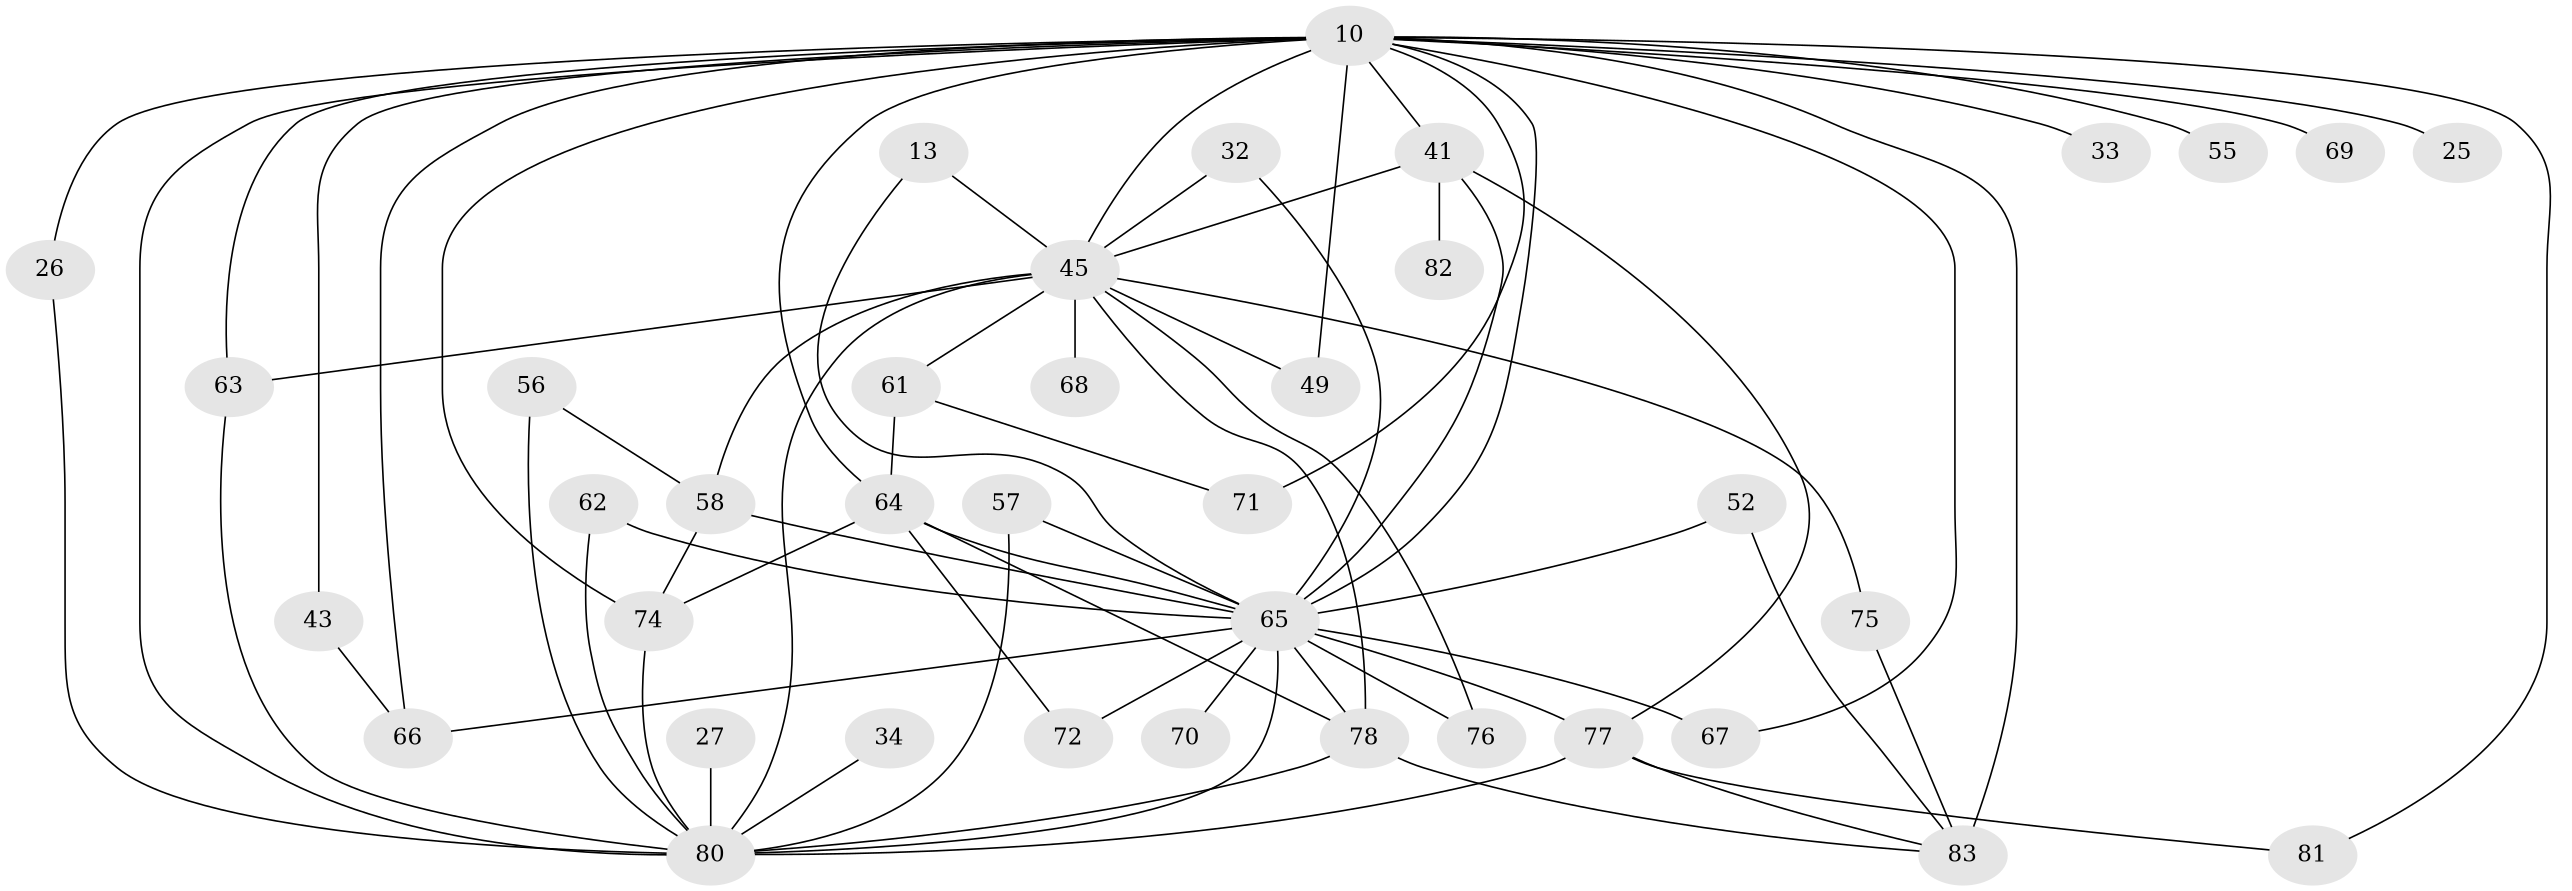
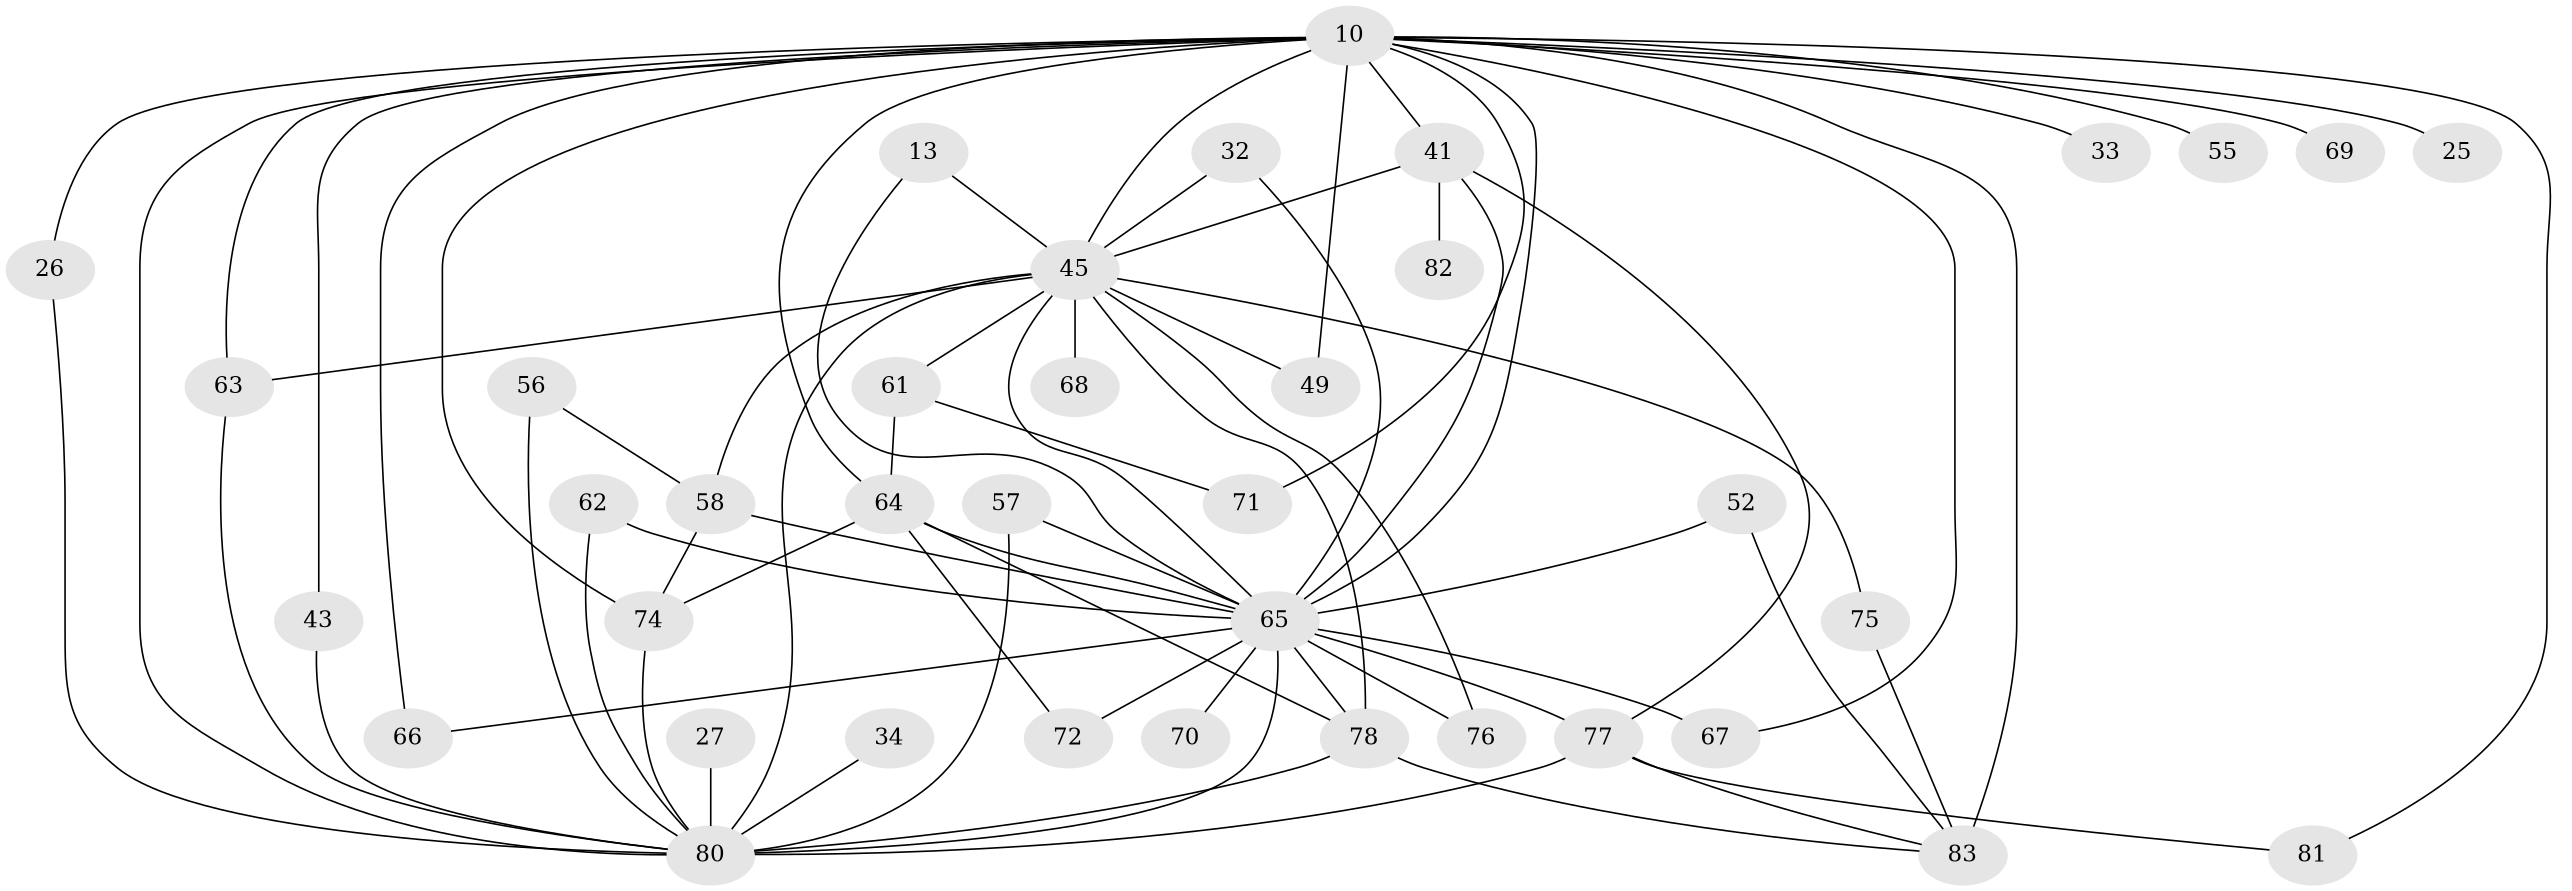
edge "45" -- "65": added
edge "43" -- "66": now "43" -- "80"
